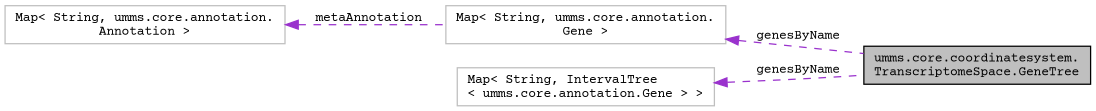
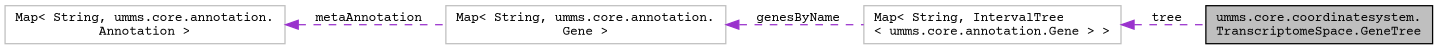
edge "umms.core.coordinatesystem. TranscriptomeSpace.GeneTree" -> "Map< String, umms.core.annotation. Gene >": now "Map< String, IntervalTree < umms.core.annotation.Gene > >" -> "Map< String, umms.core.annotation. Gene >"
edge "umms.core.coordinatesystem. TranscriptomeSpace.GeneTree" -> "Map< String, IntervalTree < umms.core.annotation.Gene > >": label " genesByName" -> " tree"
